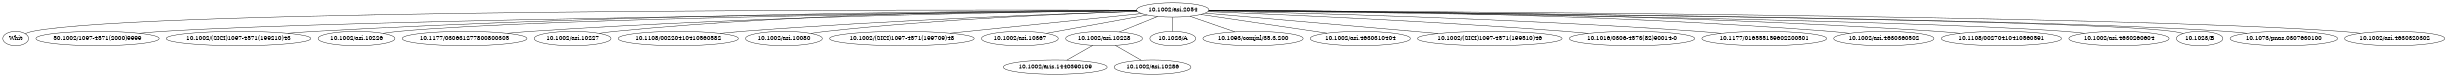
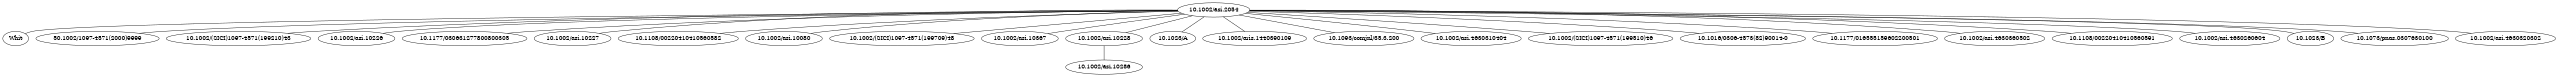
node "10.1108/00270410410560591": label "10.1108/00270410410560591" -> "10.1108/00220410410560591"
edge "10.1002/asi.10228" -- "10.1002/aris.1440390109": now "10.1002/asi.2054" -- "10.1002/aris.1440390109"
